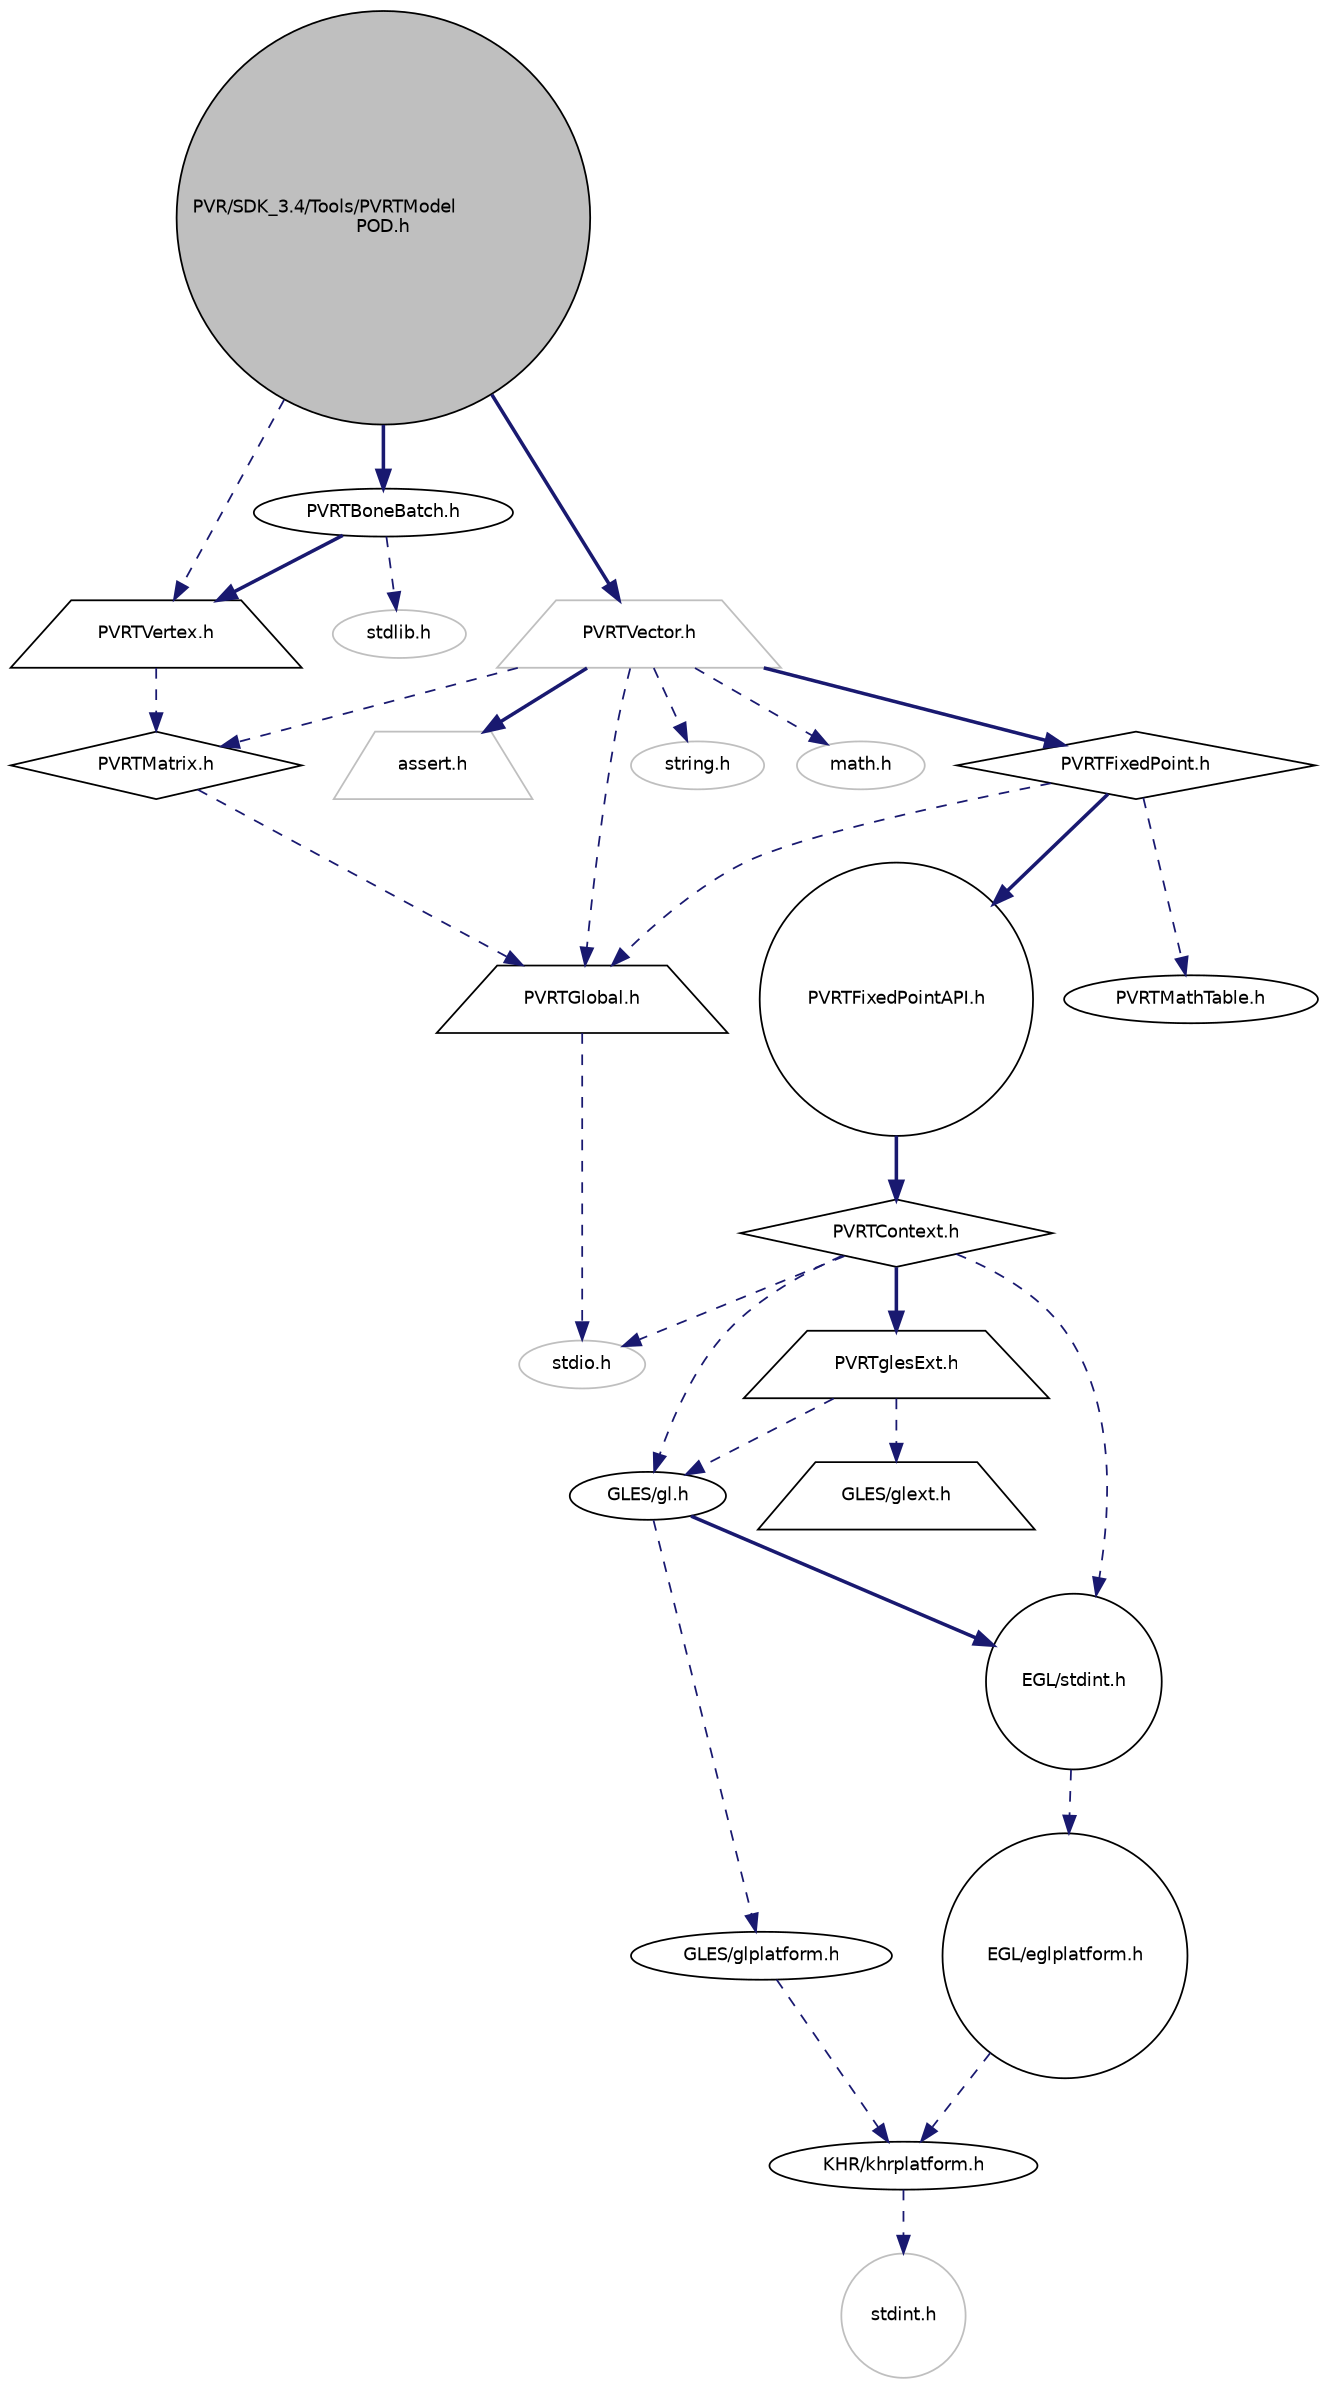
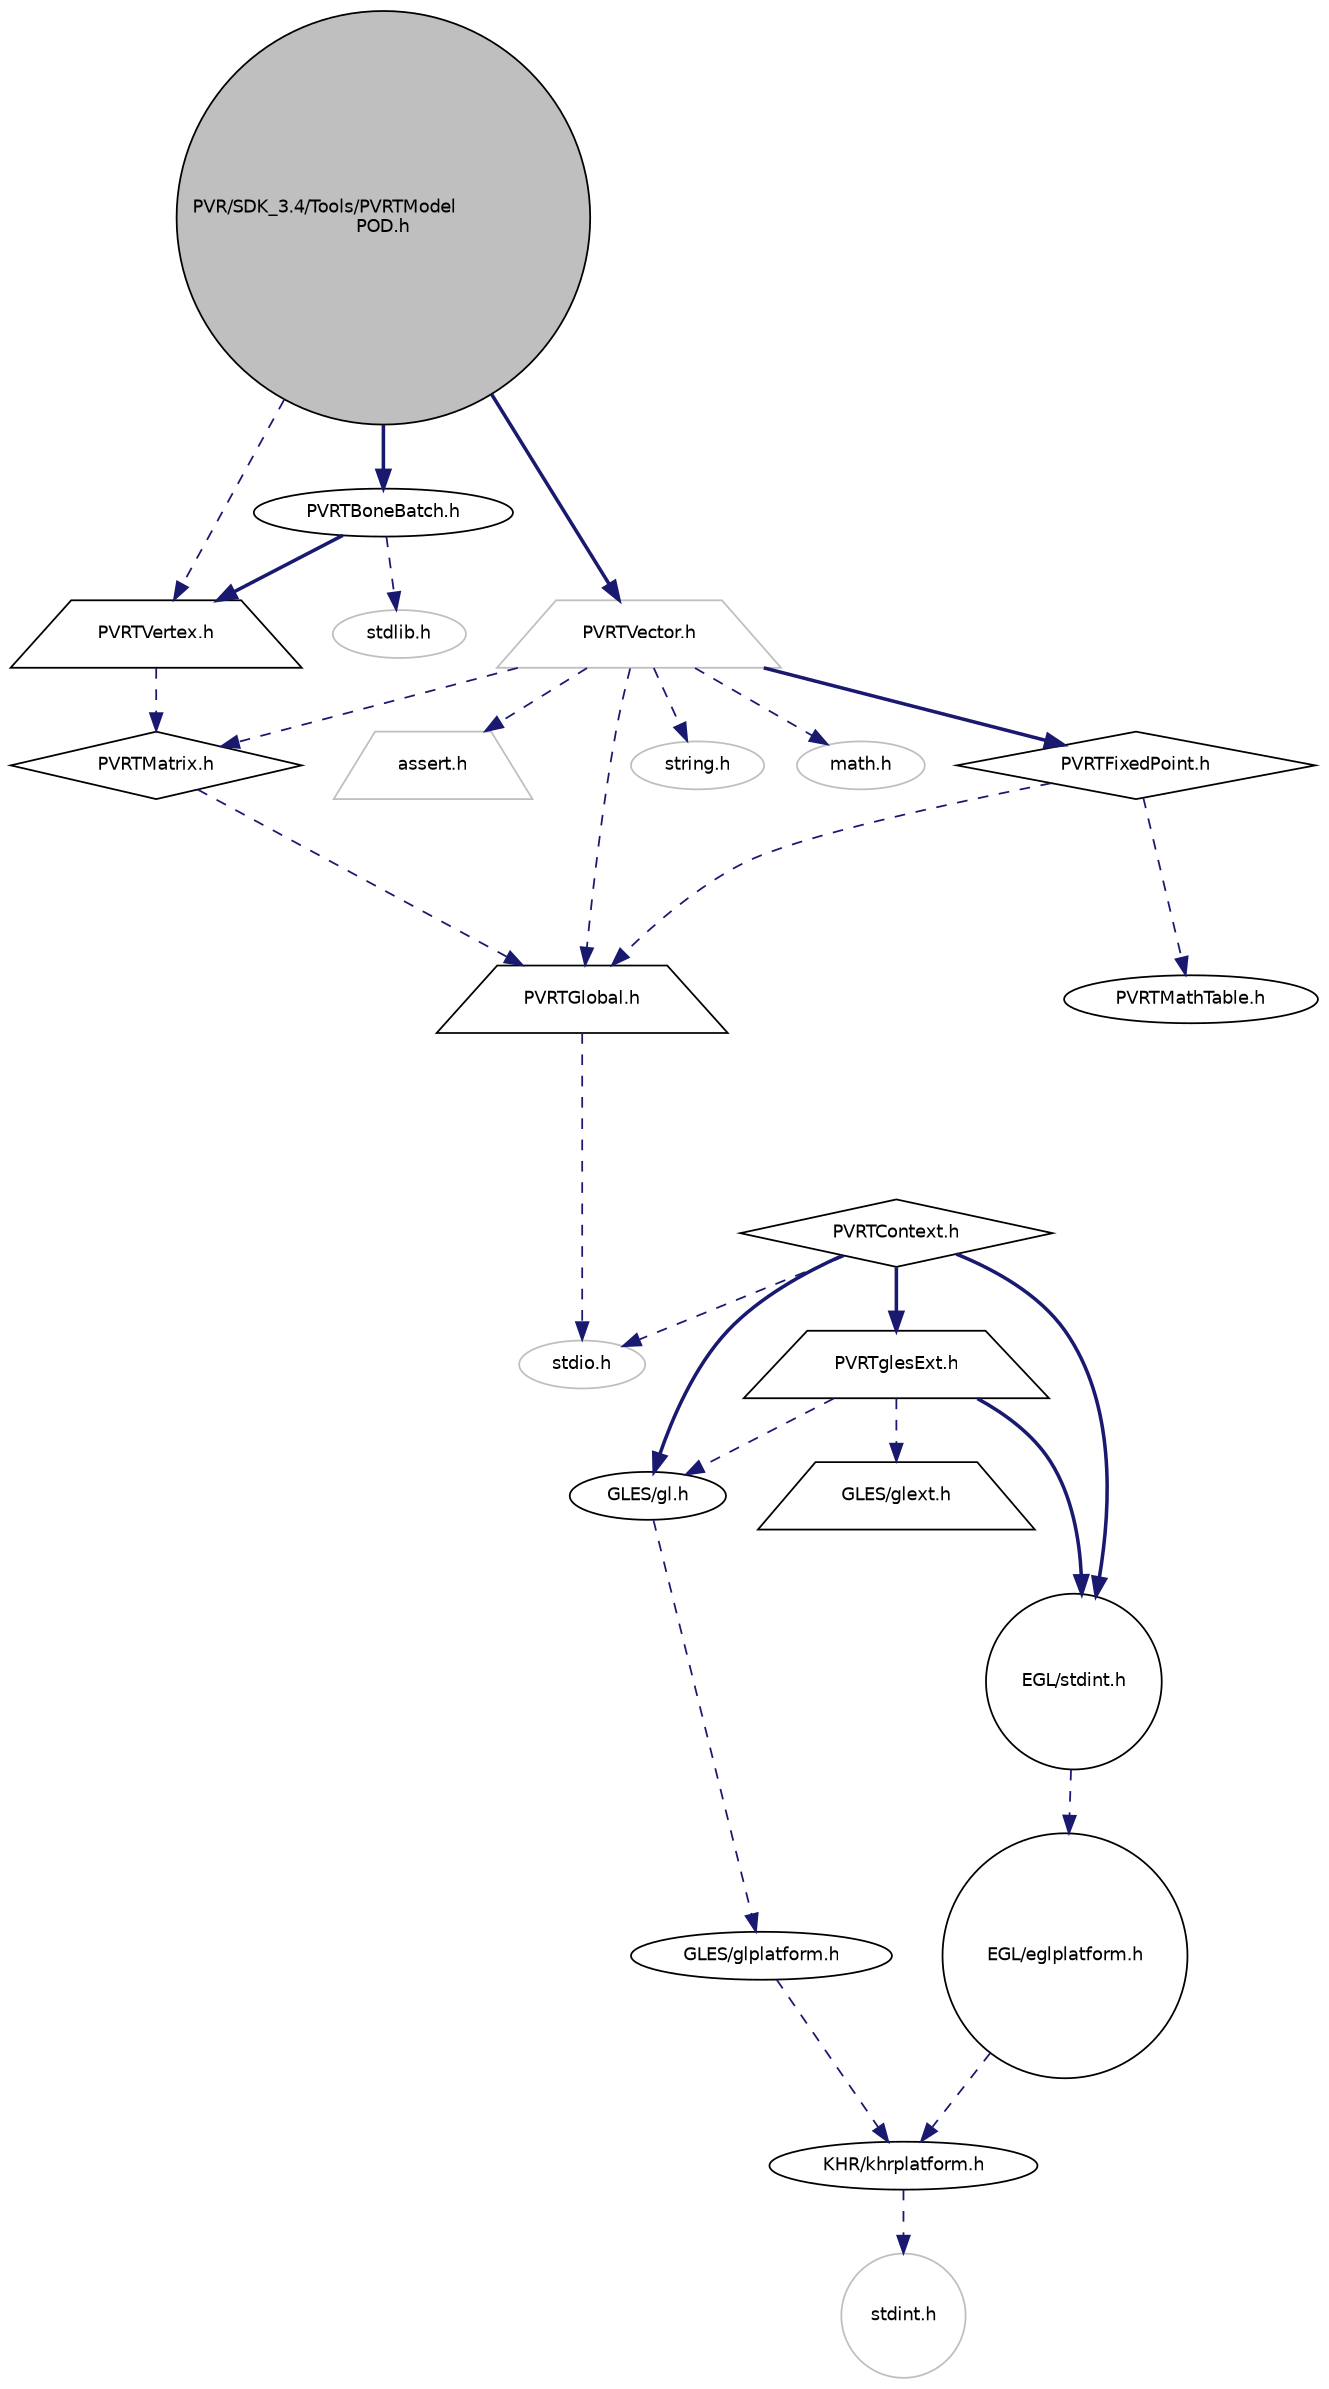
edge "PVRTVector.h" -> "assert.h": style bold -> dashed
node "PVRTFixedPointAPI.h": removed
edge "PVRTContext.h" -> "GLES/gl.h": style dashed -> bold
edge "PVRTContext.h" -> "EGL/stdint.h": style dashed -> bold
edge "GLES/gl.h" -> "EGL/stdint.h": now "PVRTglesExt.h" -> "EGL/stdint.h"
